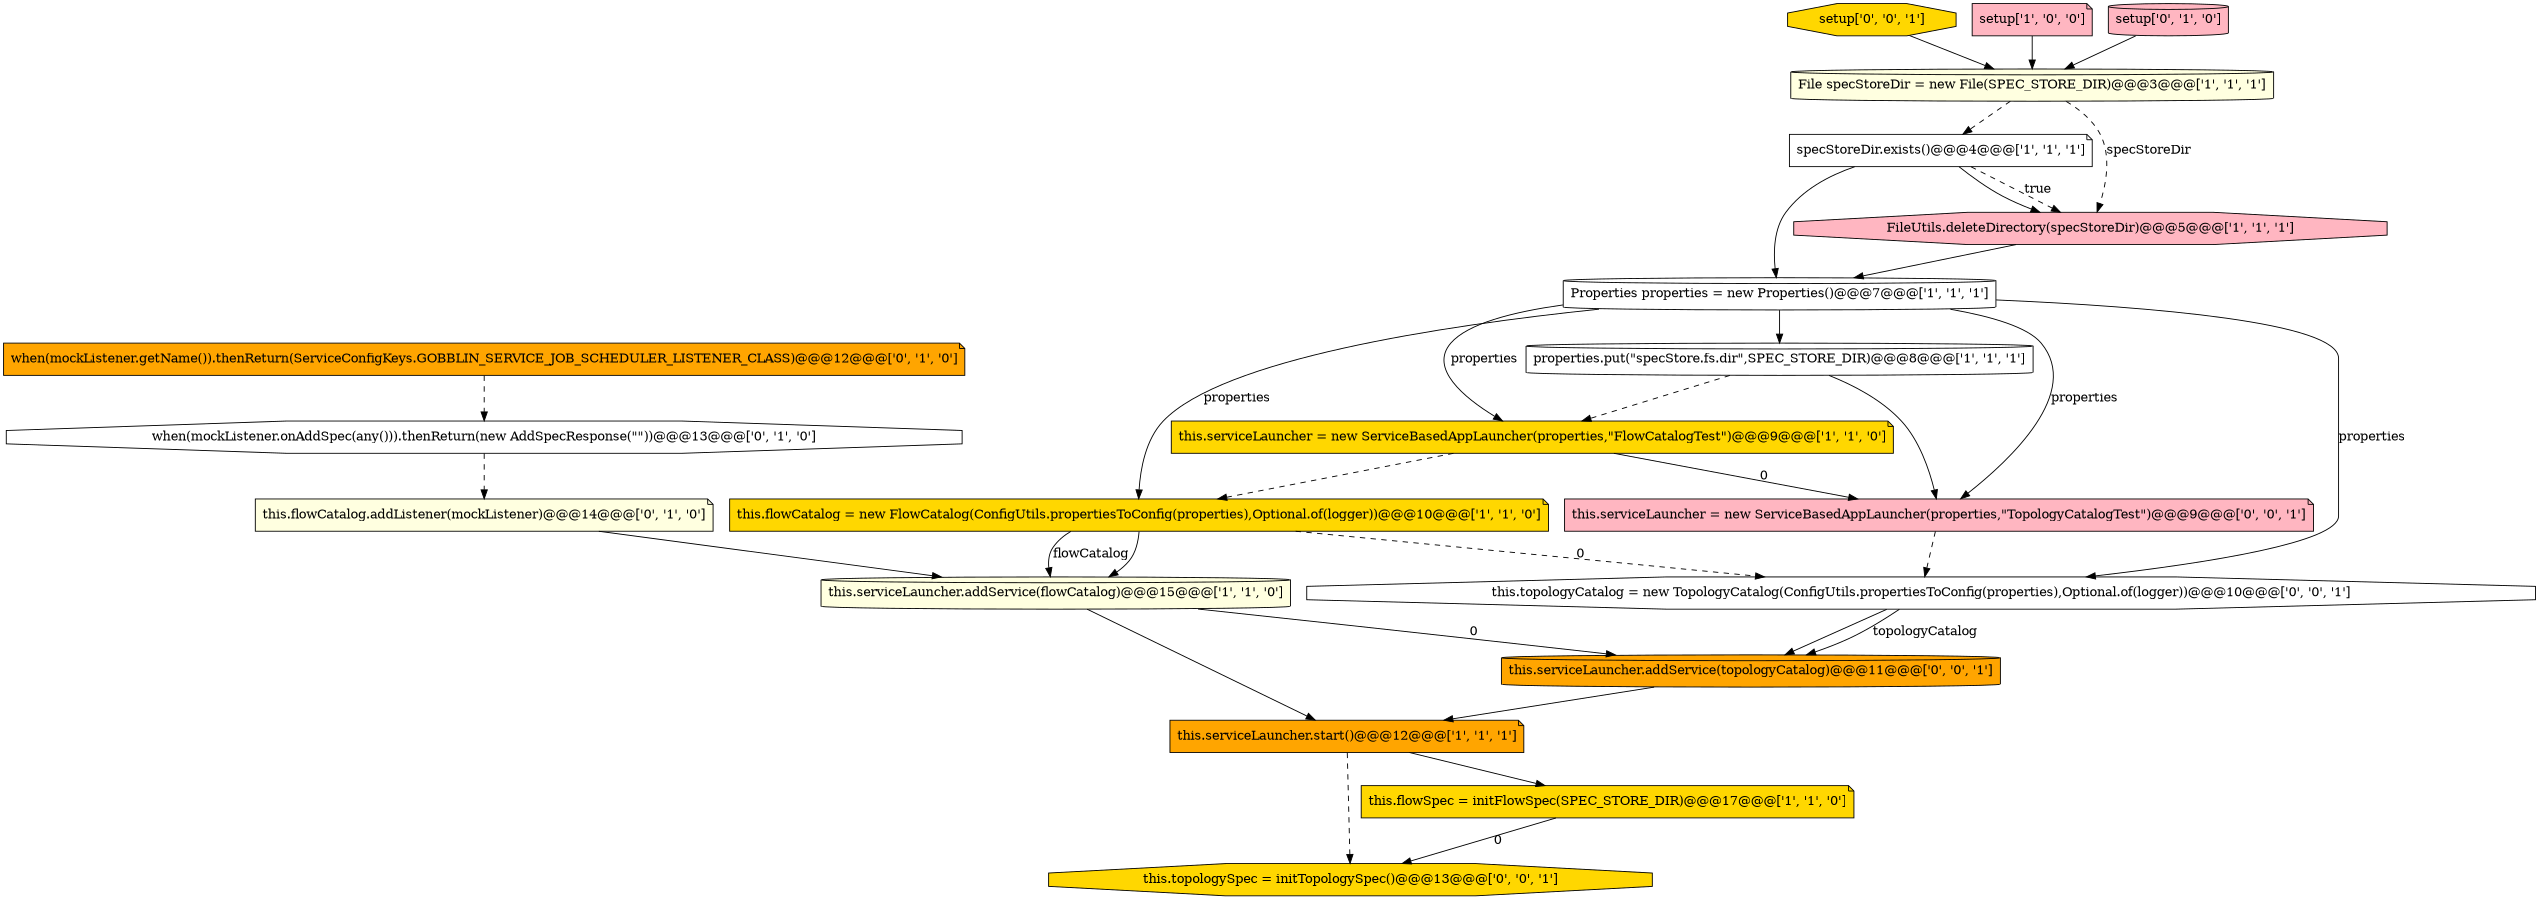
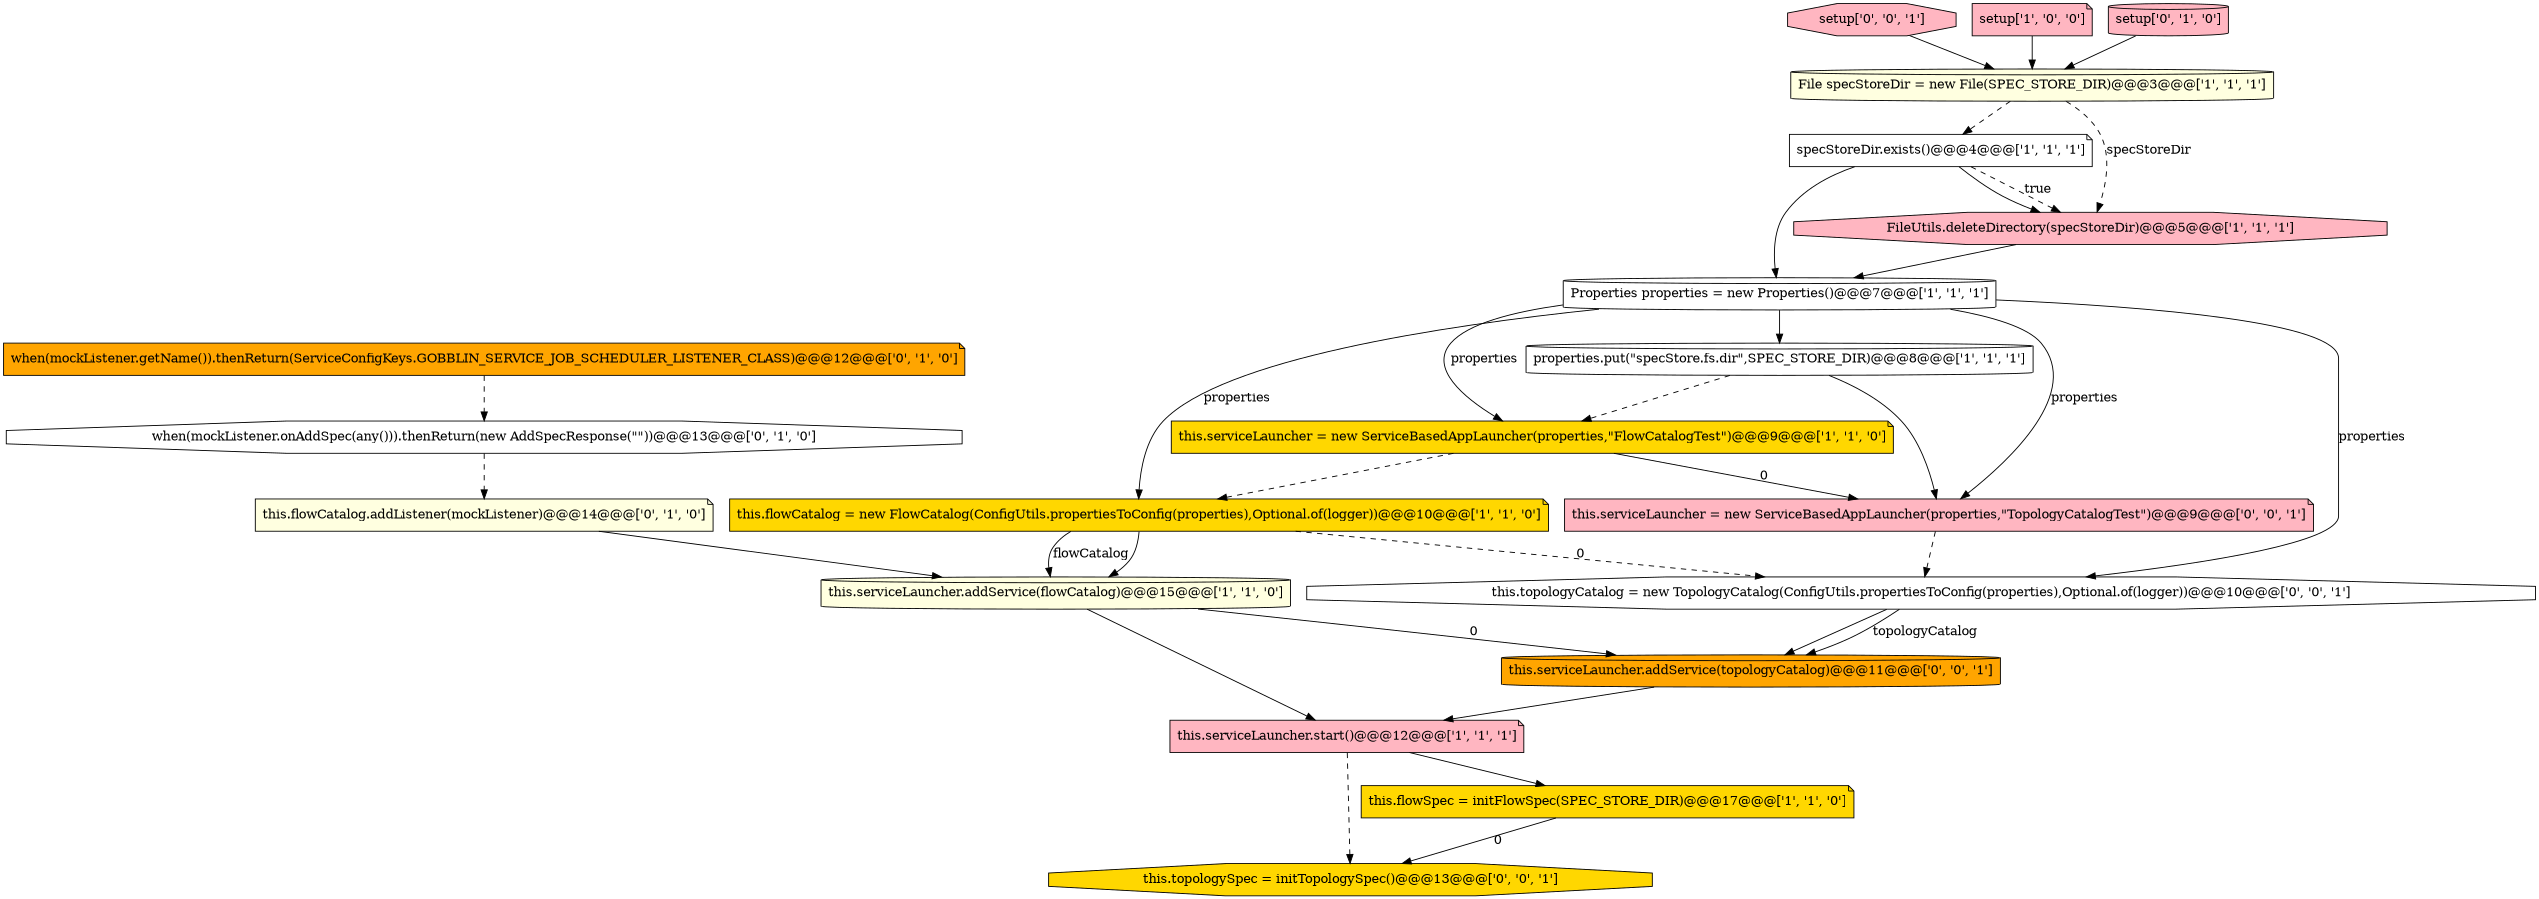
node "setup['0', '0', '1']": fillcolor gold -> lightpink
node "this.serviceLauncher.start()@@@12@@@['1', '1', '1']": fillcolor orange -> lightpink
